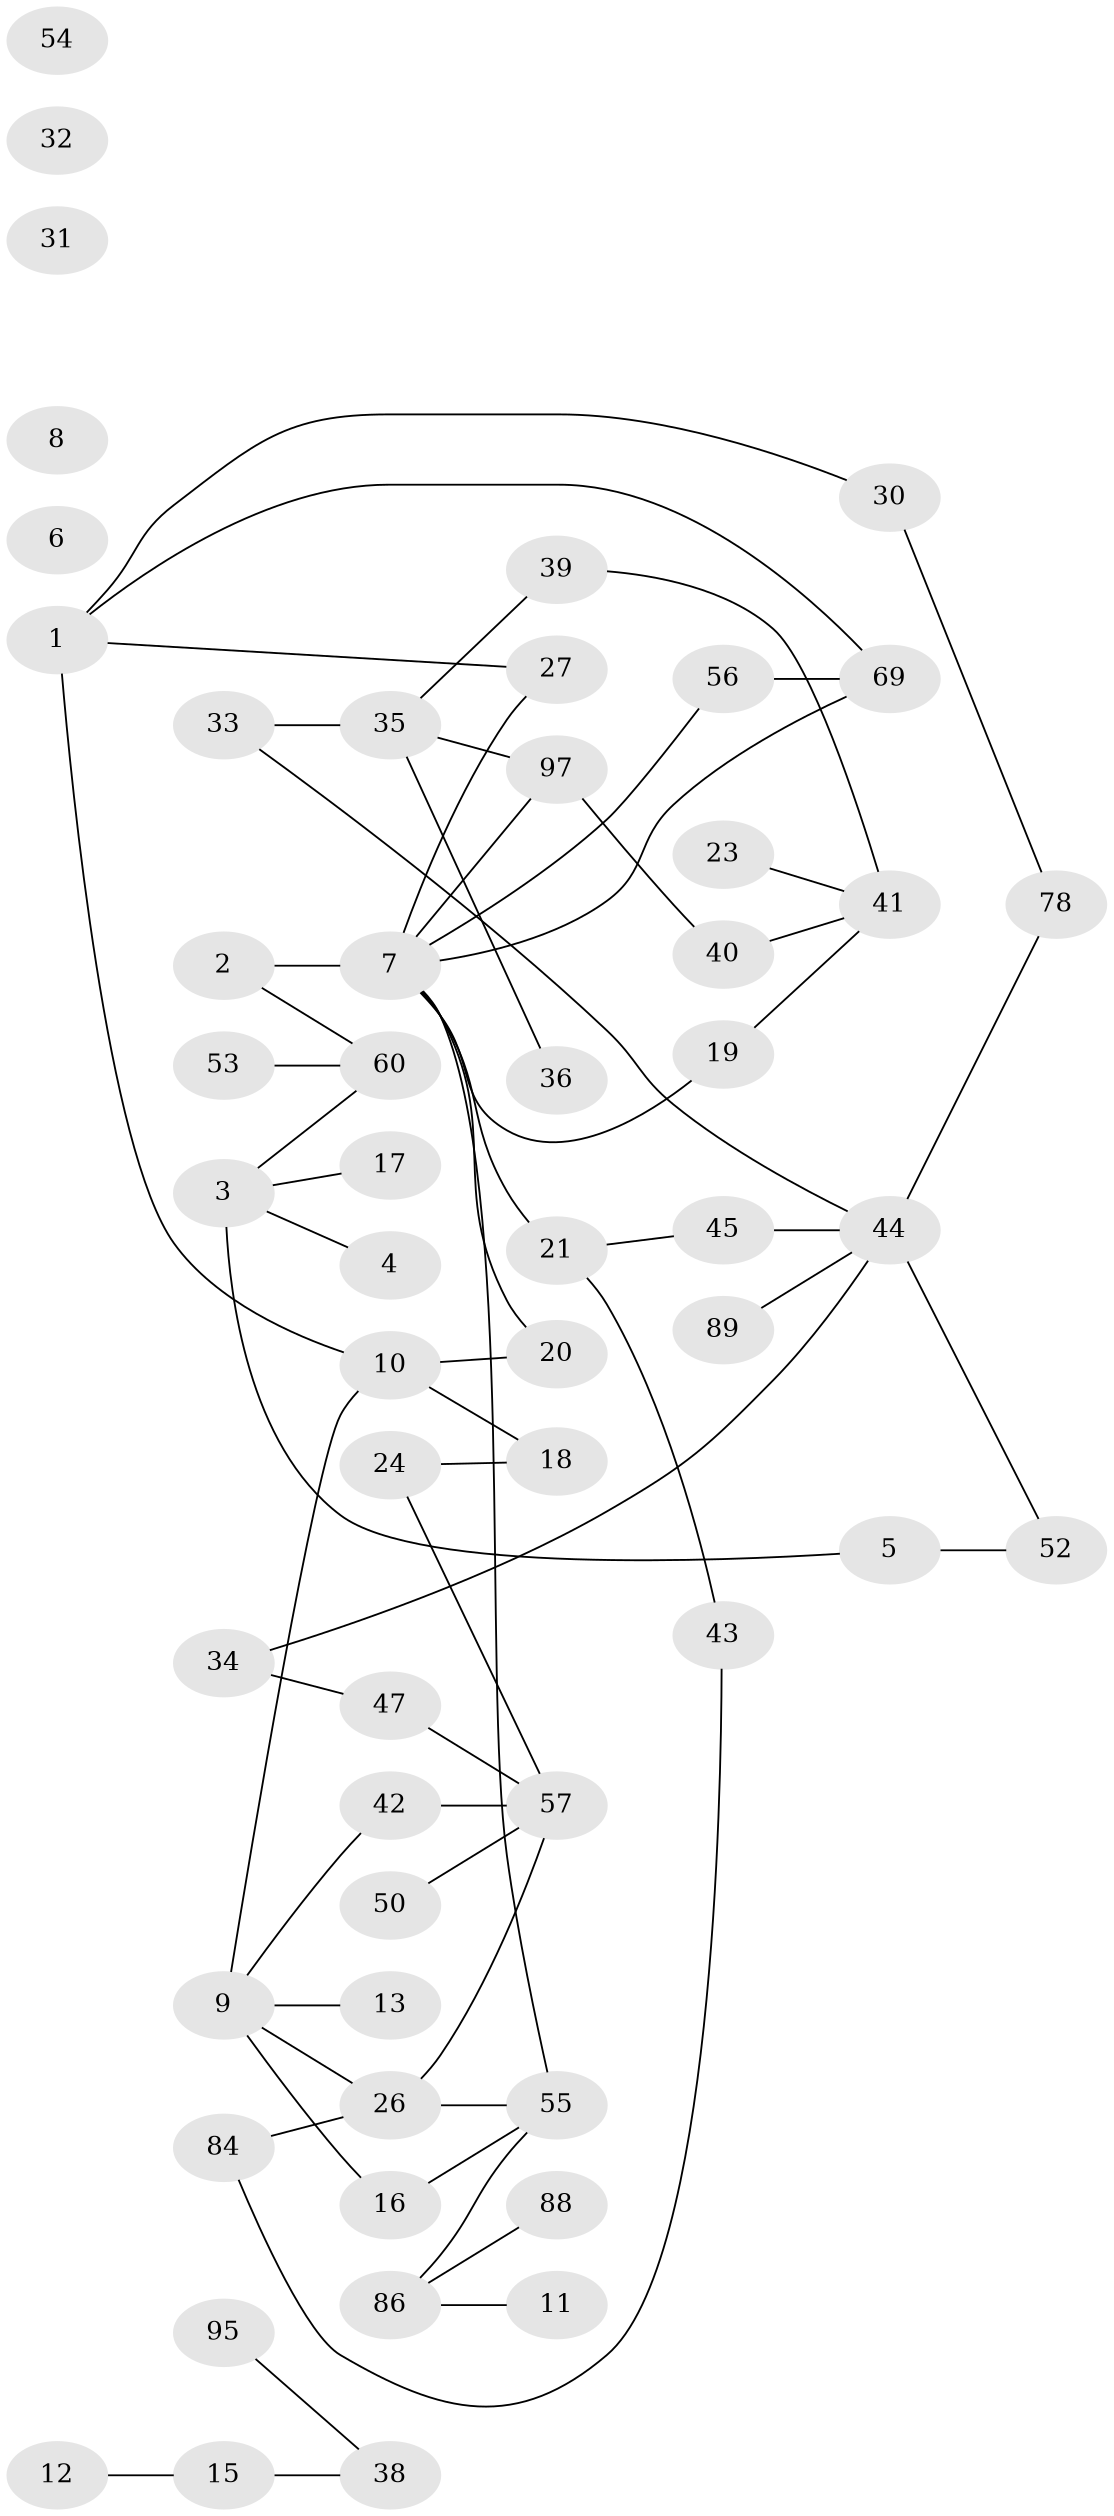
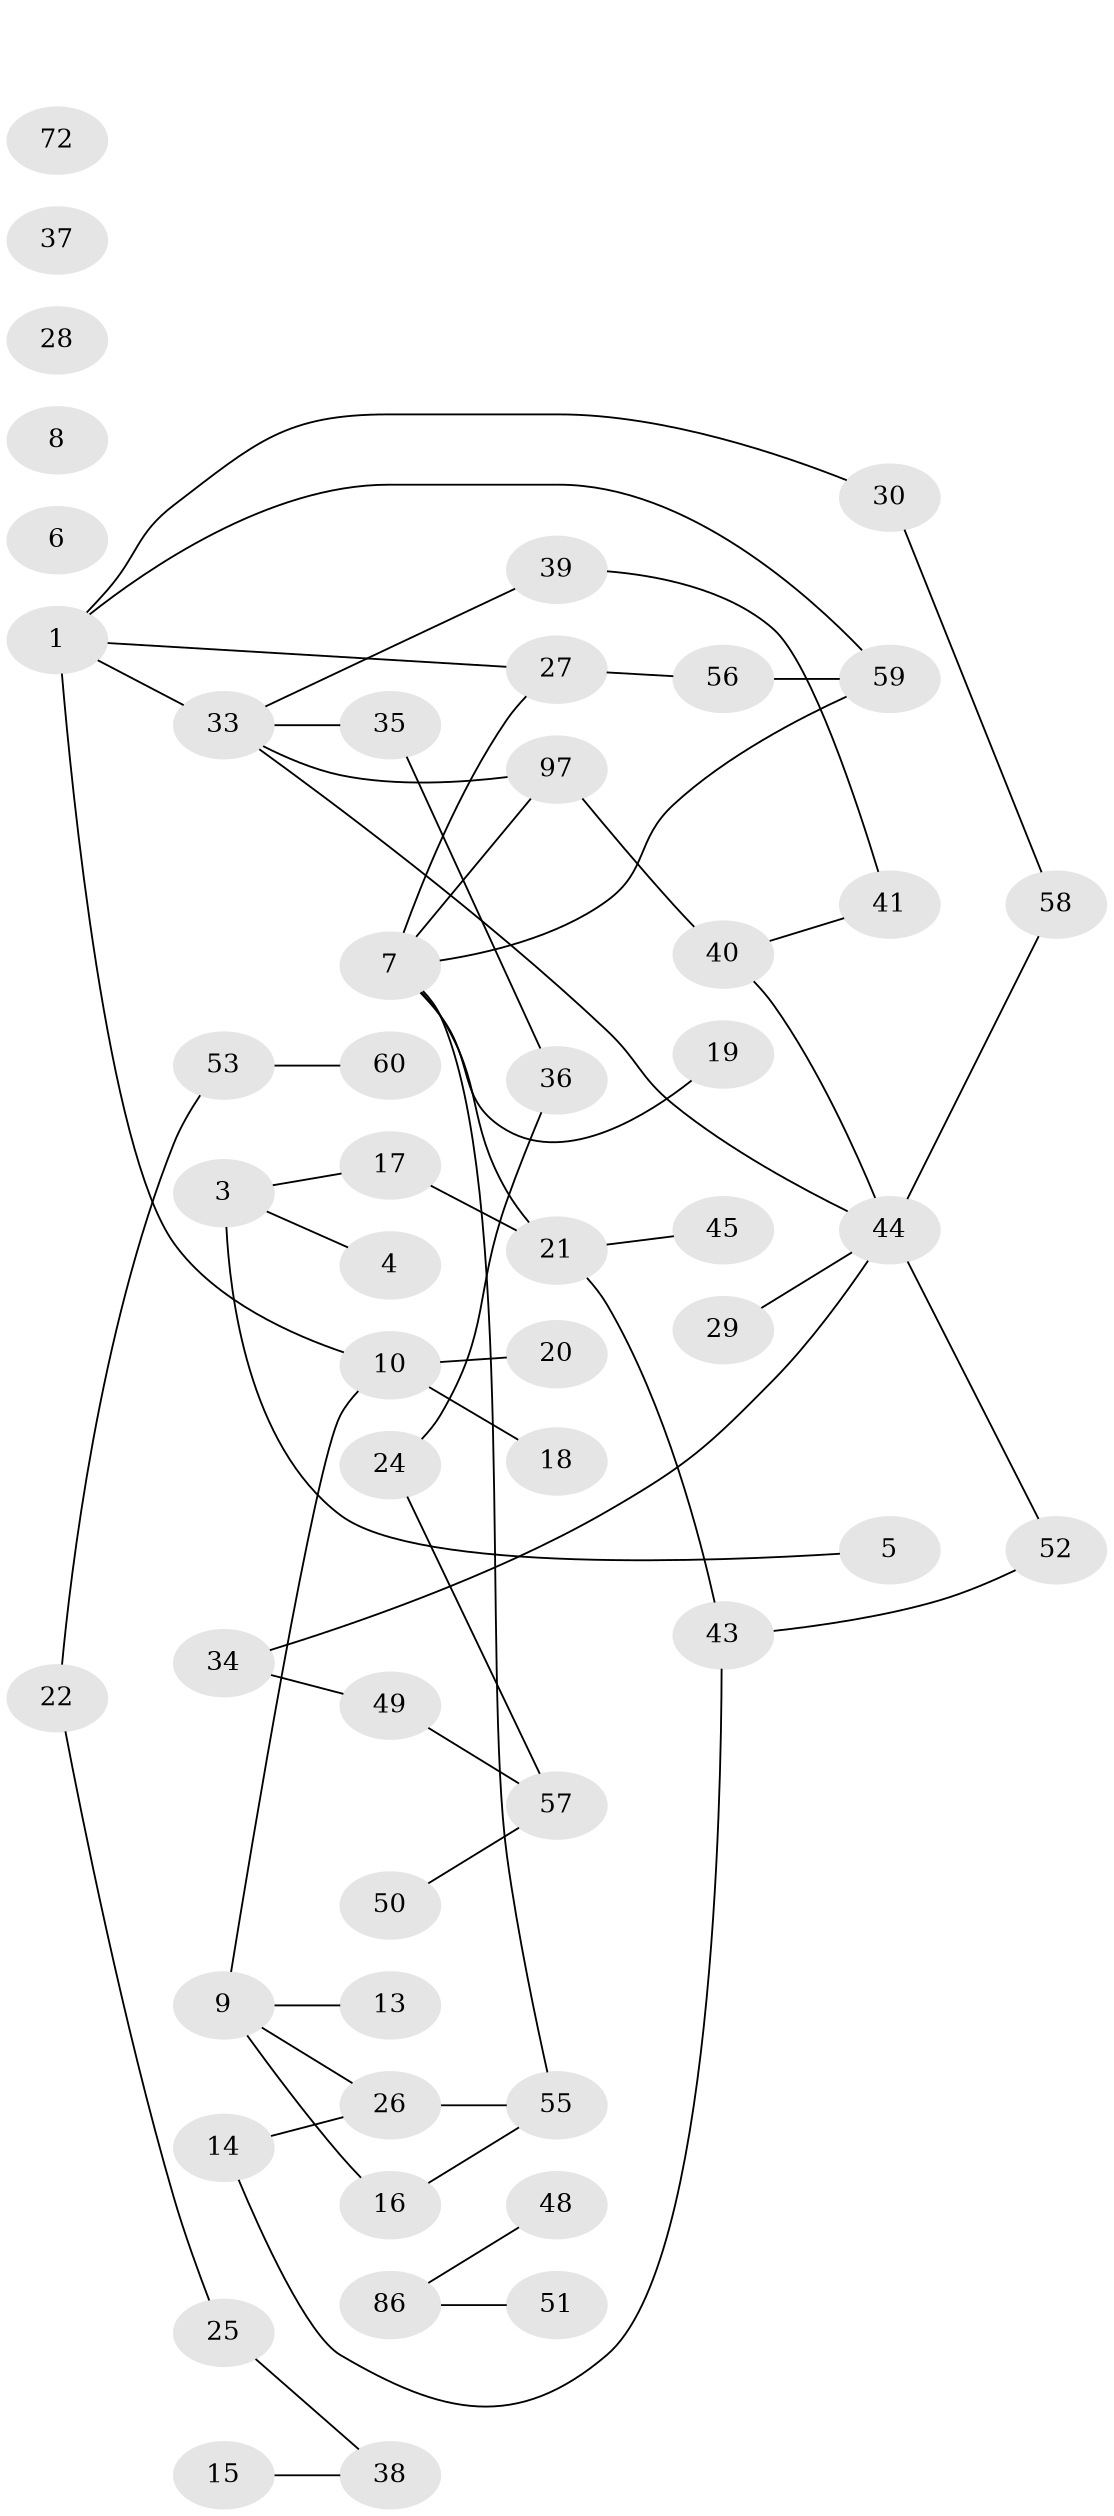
node "54": removed
node "32": label "32" -> "72"
node "31": label "31" -> "37"
node "28": added
edge "39" -- "35": now "39" -- "33"
node "69": label "69" -> "59"
edge "1" -- "33": added
edge "35" -- "97": now "33" -- "97"
edge "56" -- "7": now "56" -- "27"
node "23": removed
node "78": label "78" -> "58"
node "2": removed
edge "41" -- "19": removed
edge "60" -- "3": removed
edge "7" -- "20": removed
edge "17" -- "21": added
edge "45" -- "44": now "40" -- "44"
node "89": label "89" -> "29"
edge "18" -- "24": now "36" -- "24"
edge "5" -- "52": now "43" -- "52"
node "22": added
node "47": label "47" -> "49"
node "42": removed
edge "57" -- "26": removed
node "84": label "84" -> "14"
edge "55" -- "86": removed
node "88": label "88" -> "48"
node "11": label "11" -> "51"
node "95": label "95" -> "25"
node "12": removed
